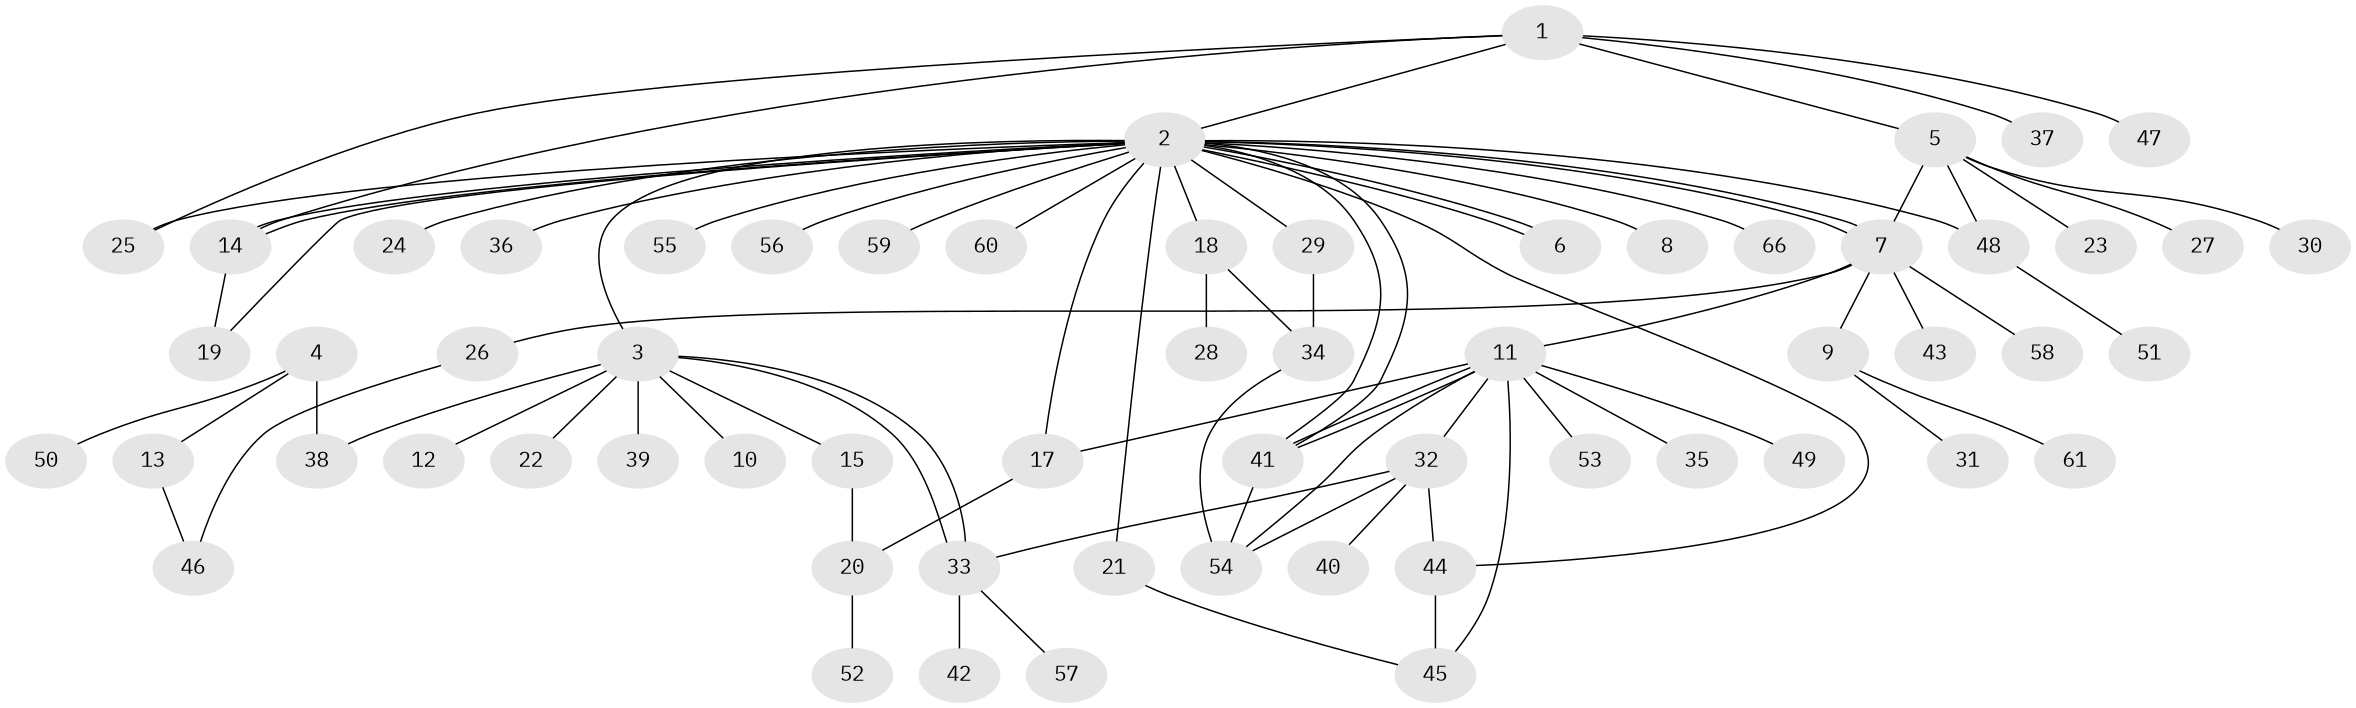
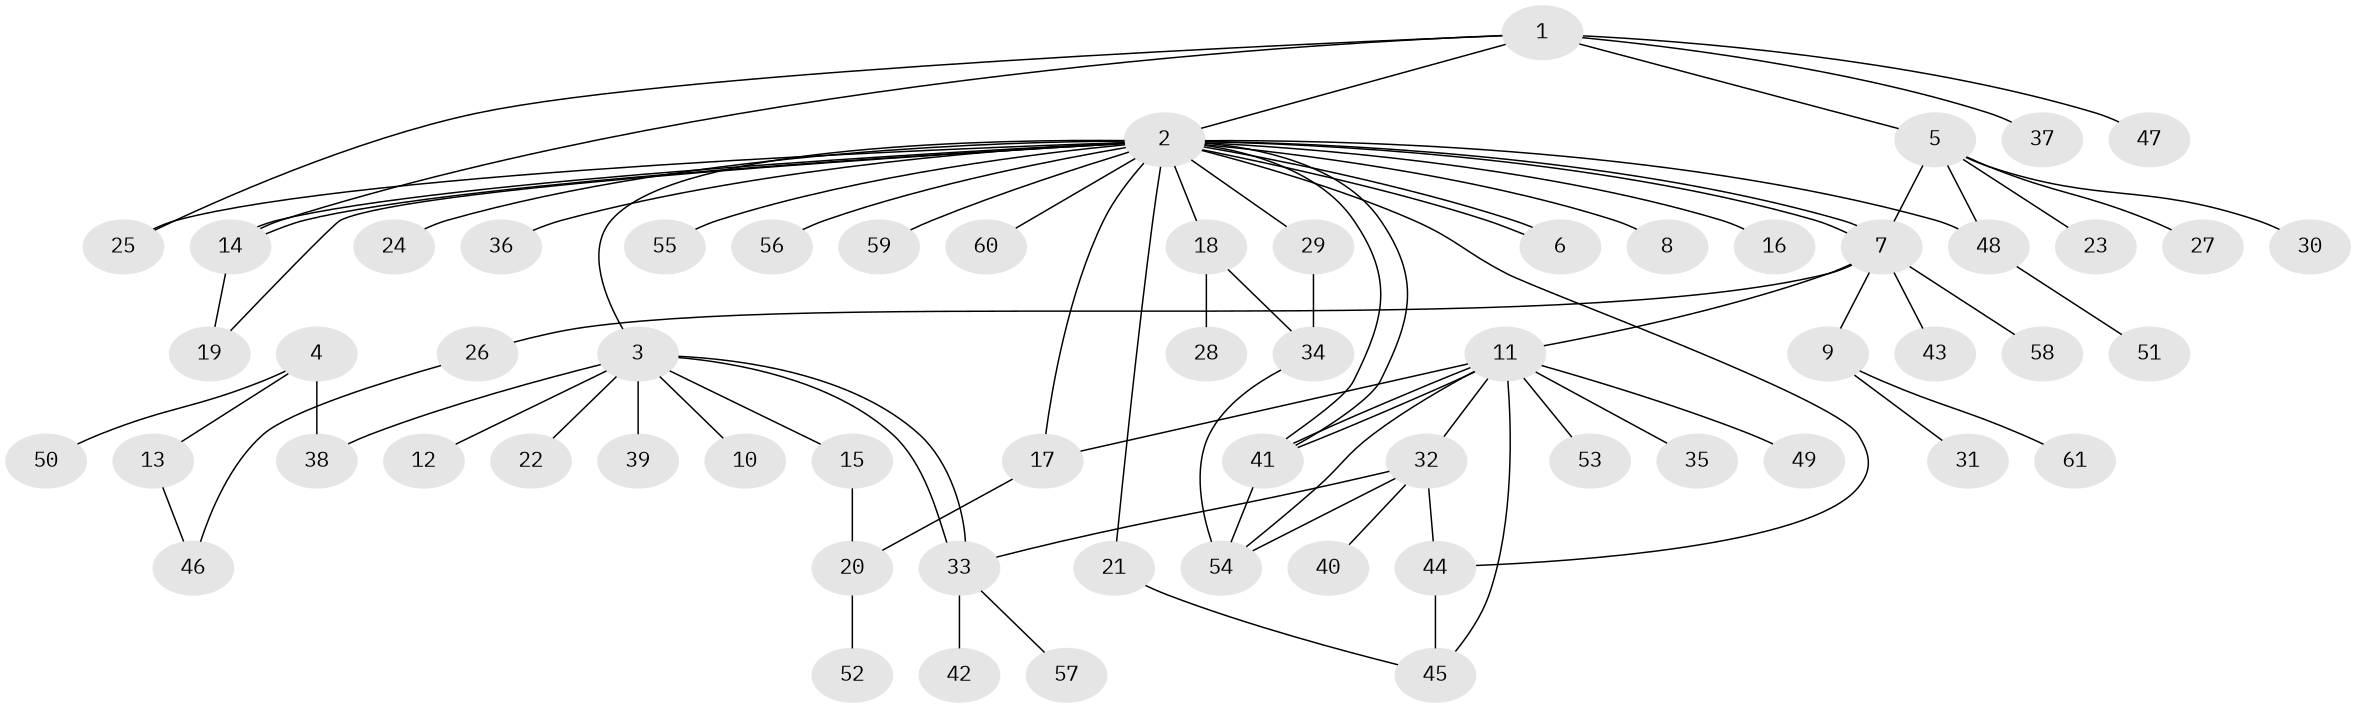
node "66": label "66" -> "16"
